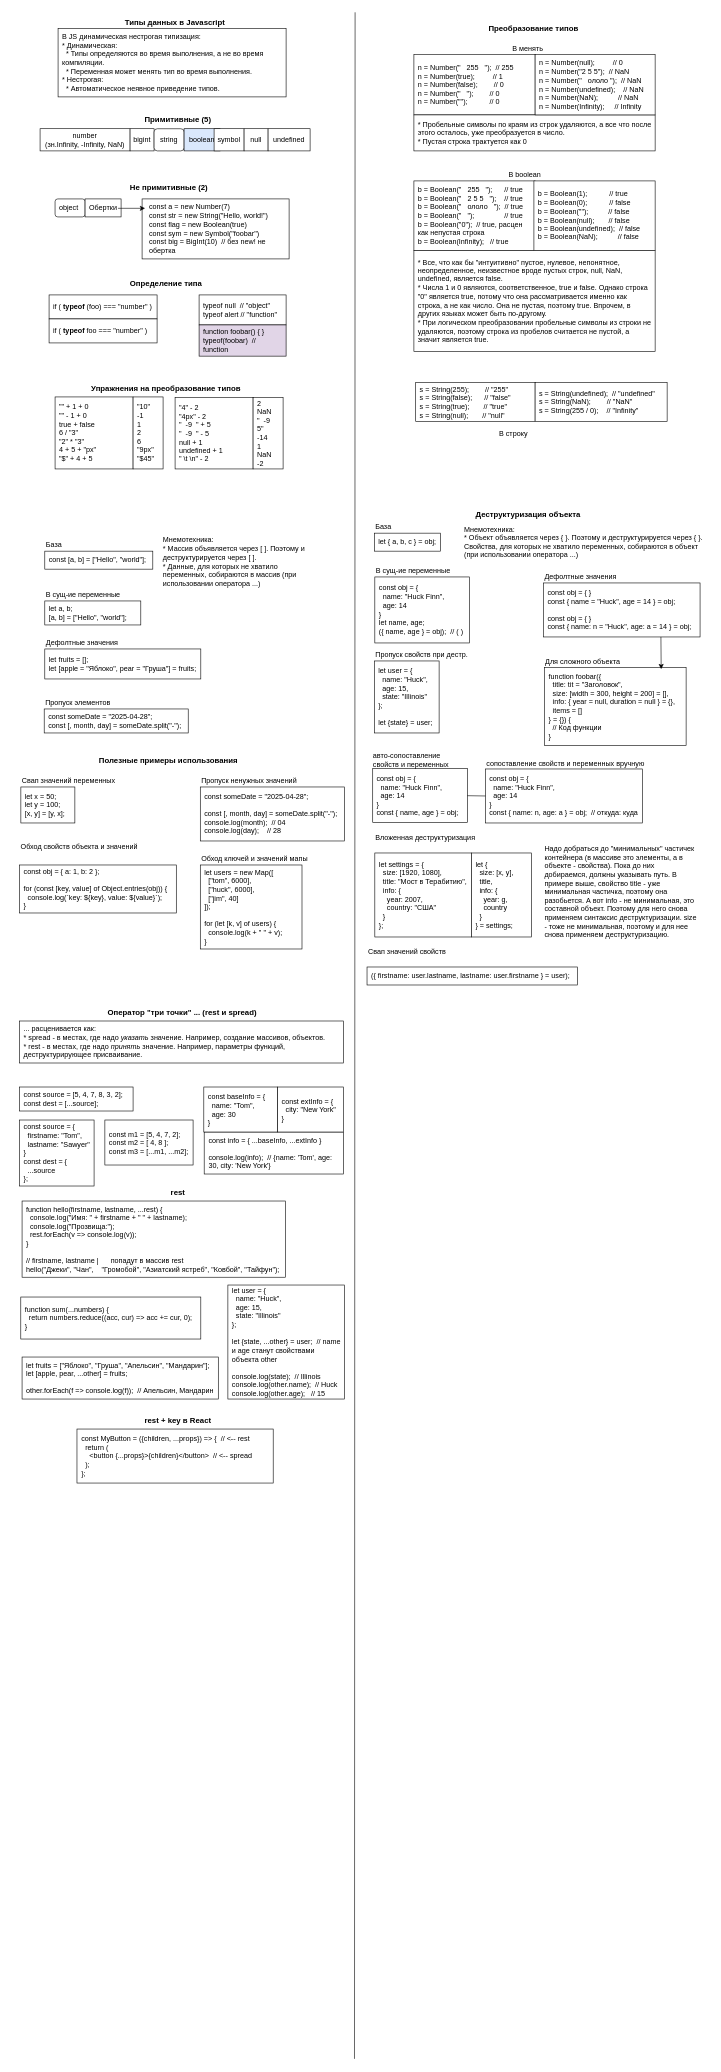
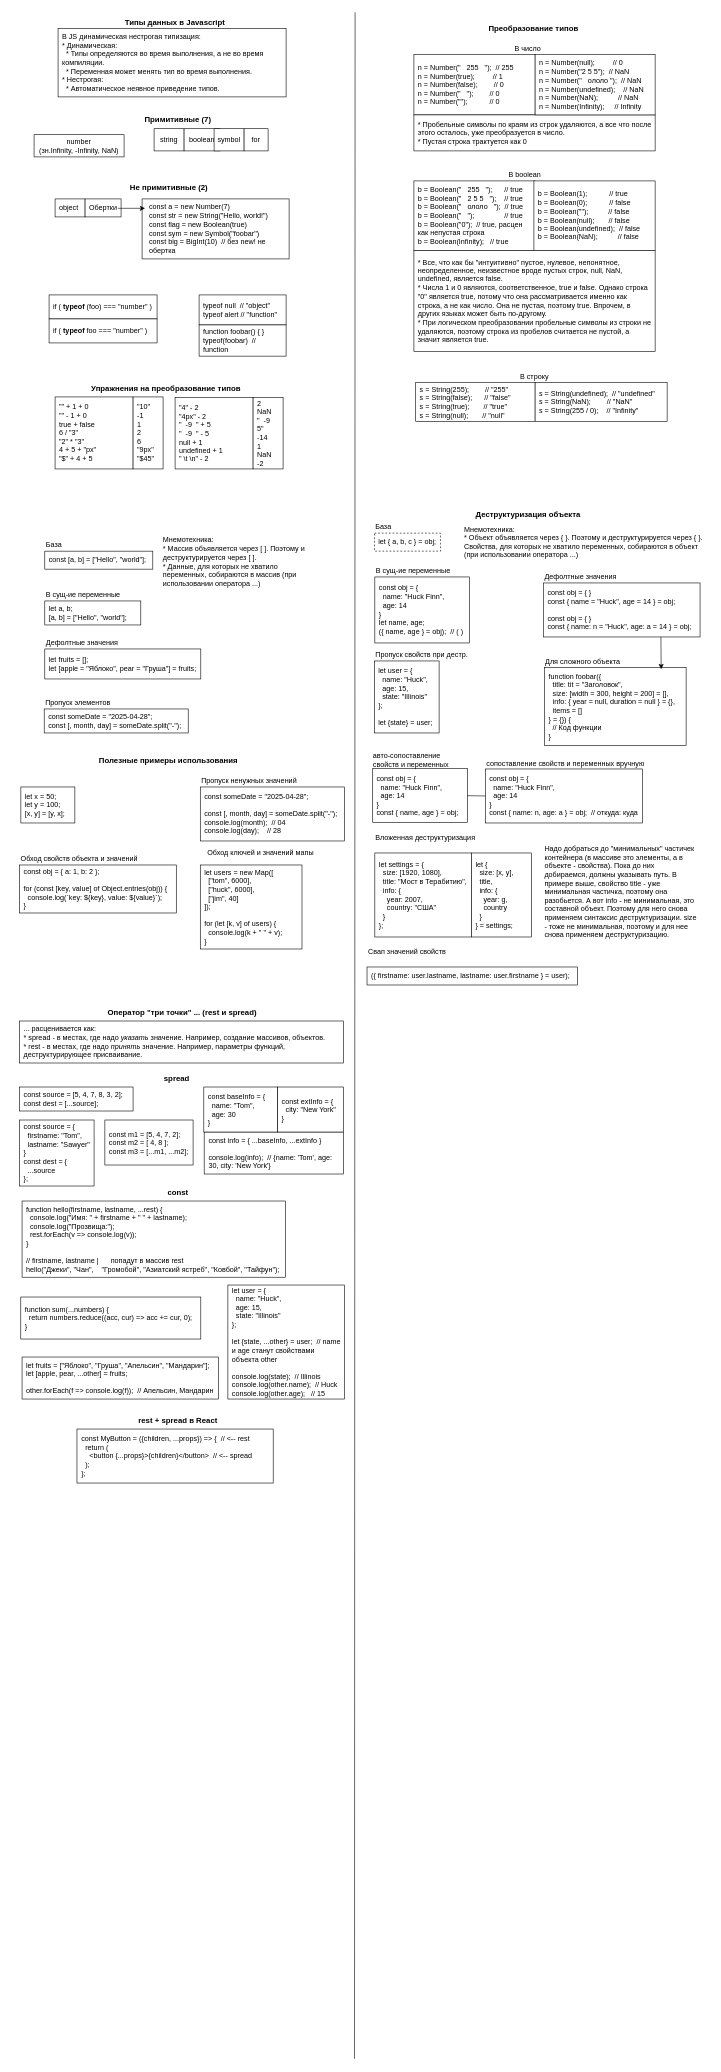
node "В менять": label "В менять" -> "В число"
node "Примитивные (5)": label "Примитивные (5)" -> "Примитивные (7)"
node "number (зн.Infinity, -Infinity, NaN)": moved (85, 140) -> (79, 146)
node "bigint": removed
node "string": shape rounded rectangle -> rectangle
node "boolean": fillcolor #dae8fc -> #ffffff
node "null": label "null" -> "for"
node "undefined": removed
node "object": shape rounded rectangle -> rectangle
node "Определение типа": removed
node "function foobar() { } typeof(foobar) // function": fillcolor #e1d5e7 -> #ffffff
node "В строку": moved (513, 434) -> (534, 377)
node "let { a, b, c } = obj;": style solid -> dashed
node "Свап значений переменных": removed
node "Обход свойств объекта и значений": moved (95, 847) -> (95, 859)
node "Обход ключей и значений мапы": moved (254, 859) -> (260, 853)
node "spread": added
node "rest": label "rest" -> "const"
node "rest + key в React": label "rest + key в React" -> "rest + spread в React"
